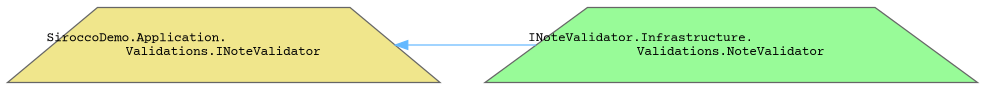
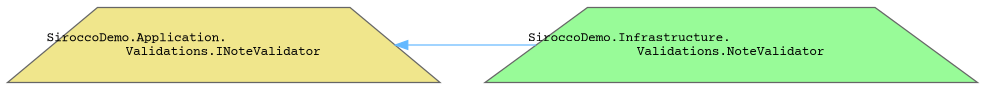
node "INoteValidator.Infrastructure. Validations.NoteValidator": label "INoteValidator.Infrastructure. Validations.NoteValidator" -> "SiroccoDemo.Infrastructure. Validations.NoteValidator"
